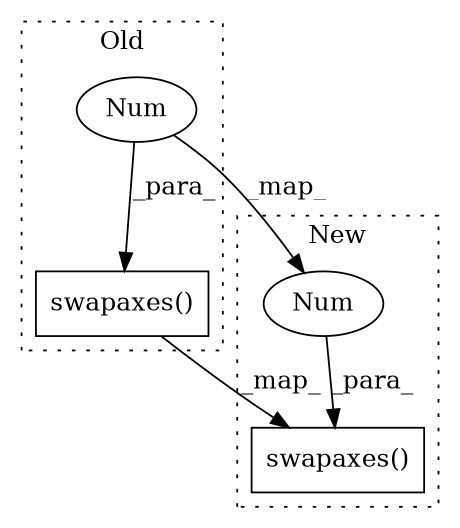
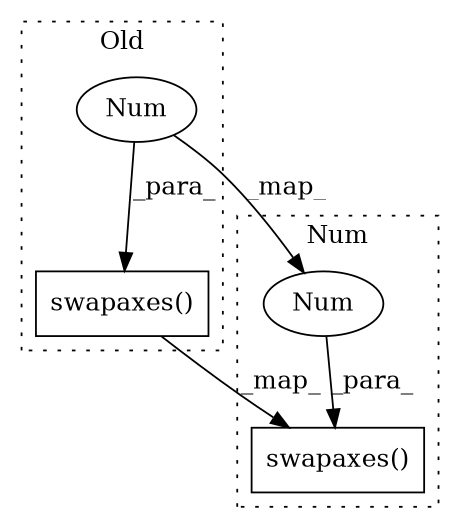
cluster "New": label "New" -> "Num"
